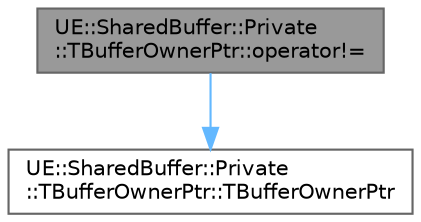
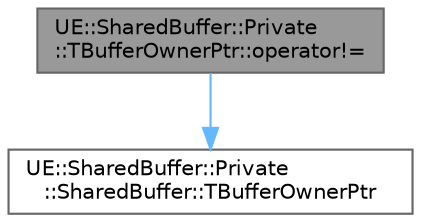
node "UE::SharedBuffer::Private ::TBufferOwnerPtr::TBufferOwnerPtr": label "UE::SharedBuffer::Private ::TBufferOwnerPtr::TBufferOwnerPtr" -> "UE::SharedBuffer::Private ::SharedBuffer::TBufferOwnerPtr"
